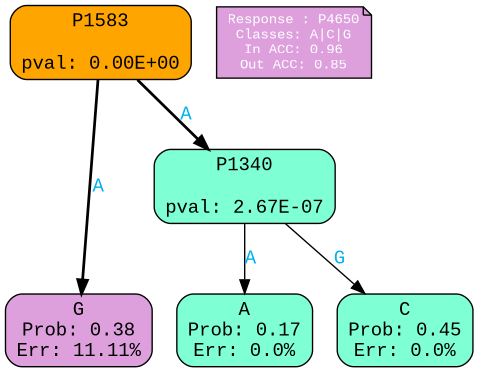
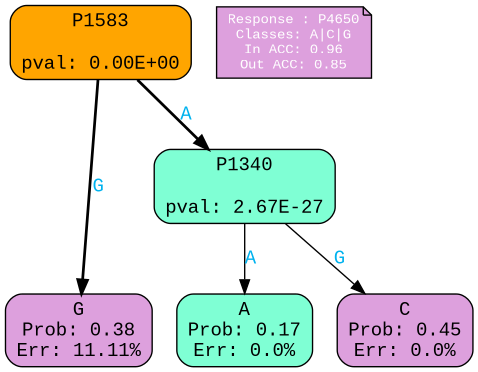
edge "P1583 pval: 0.00E+00" -> "G Prob: 0.38 Err: 11.11%": label "A" -> "G"
node "P1340 pval: 2.67E-07": label "P1340 pval: 2.67E-07" -> "P1340 pval: 2.67E-27"
node "C Prob: 0.45 Err: 0.0%": fillcolor aquamarine -> plum
